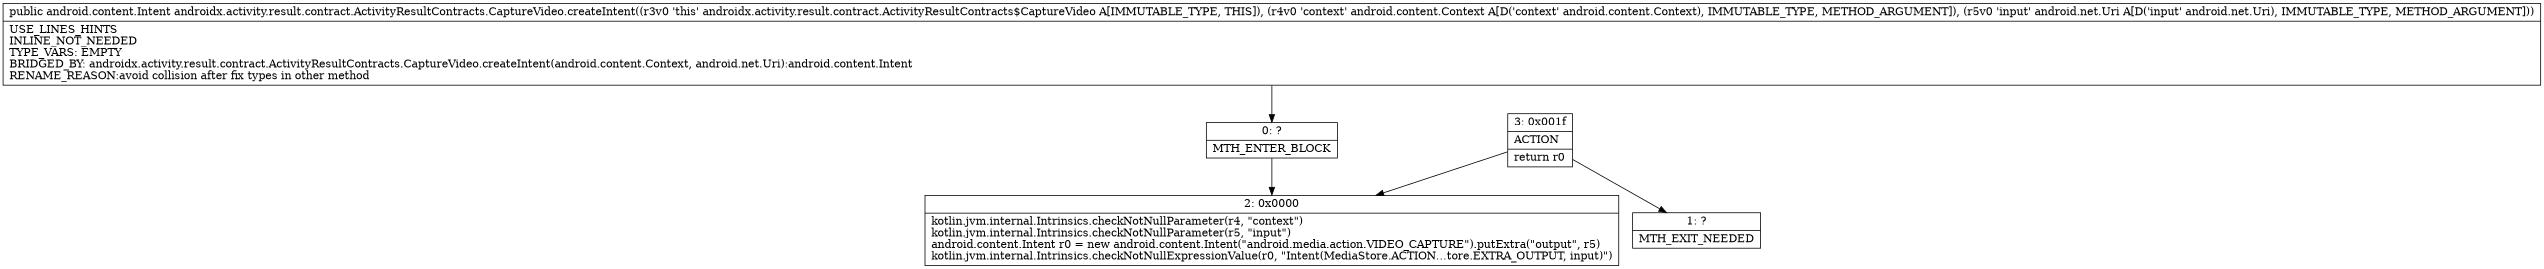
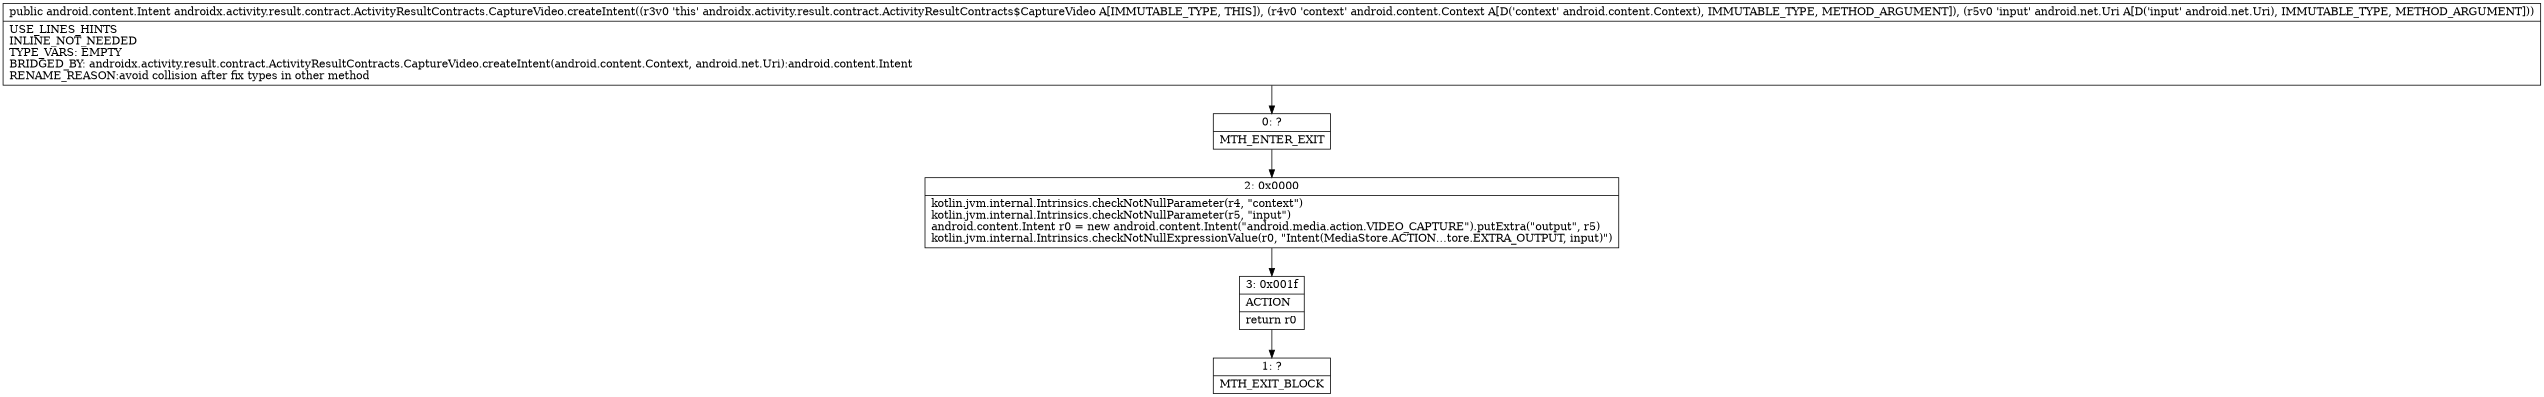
node "0: ?": text "MTH_ENTER_BLOCK" -> "MTH_ENTER_EXIT"
edge "3: 0x001f" -> "2: 0x0000": reversed
node "1: ?": text "MTH_EXIT_NEEDED" -> "MTH_EXIT_BLOCK"
